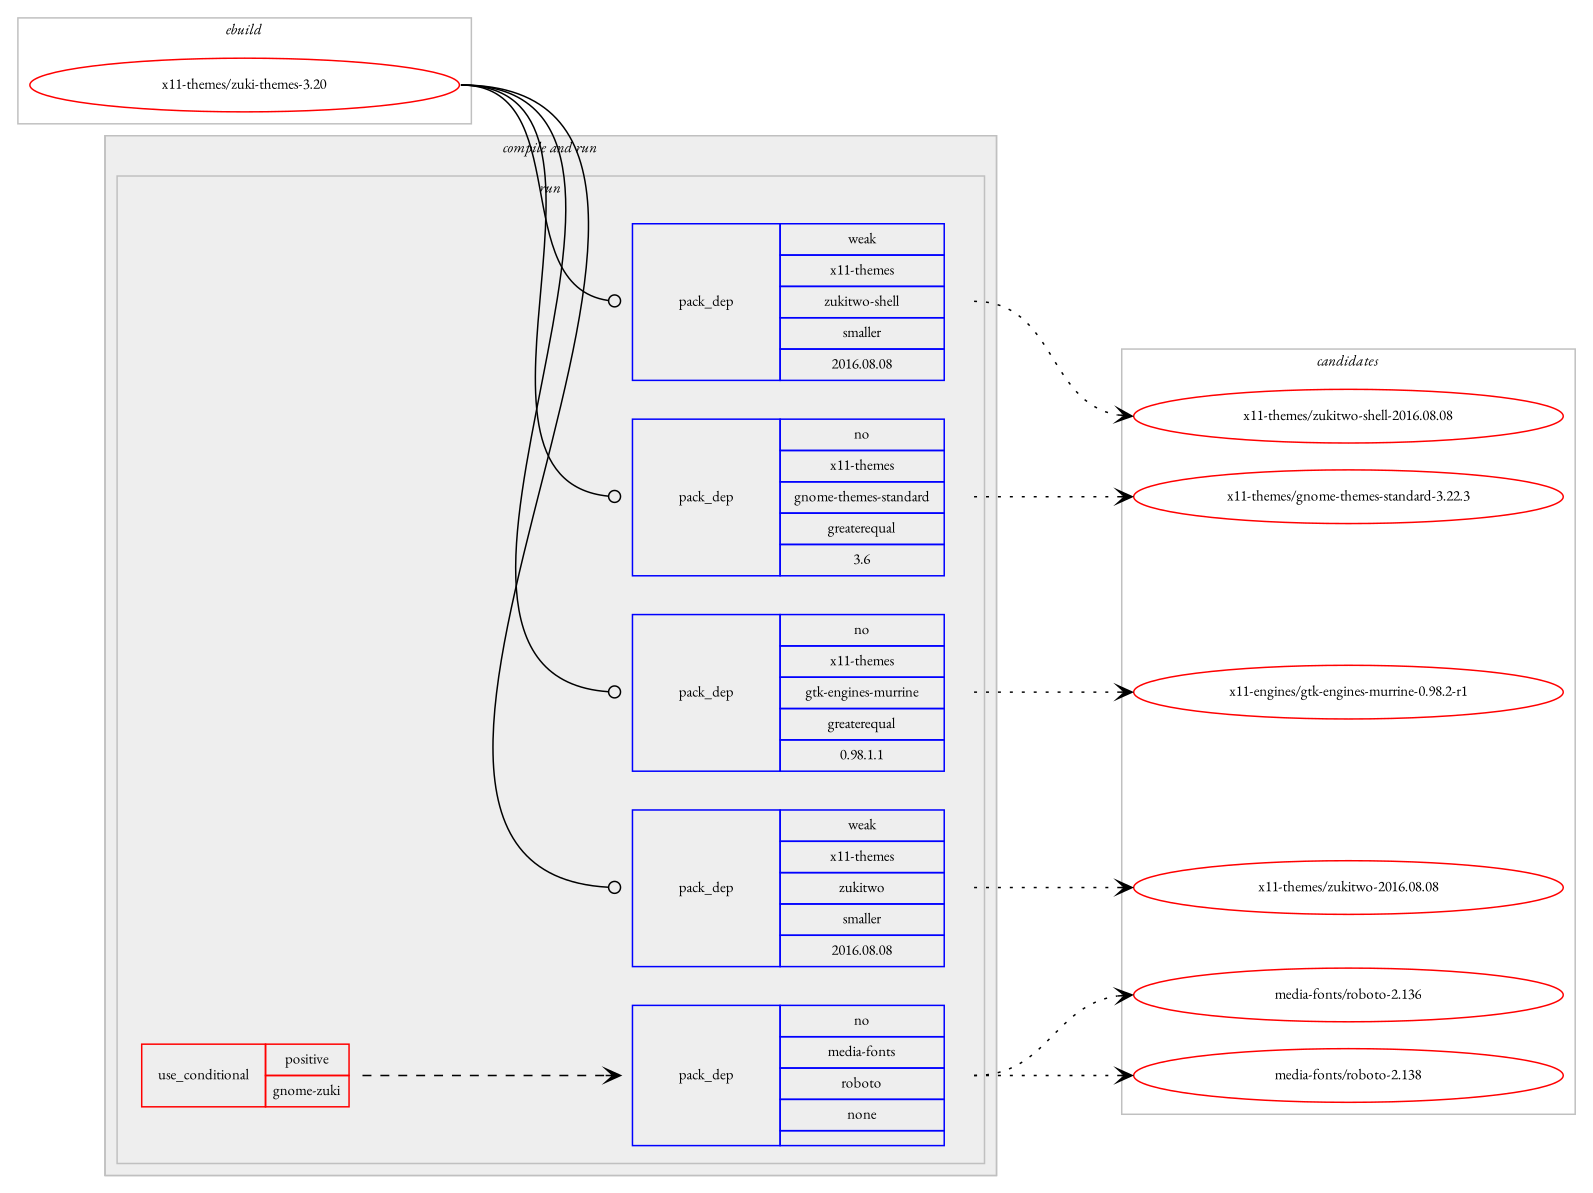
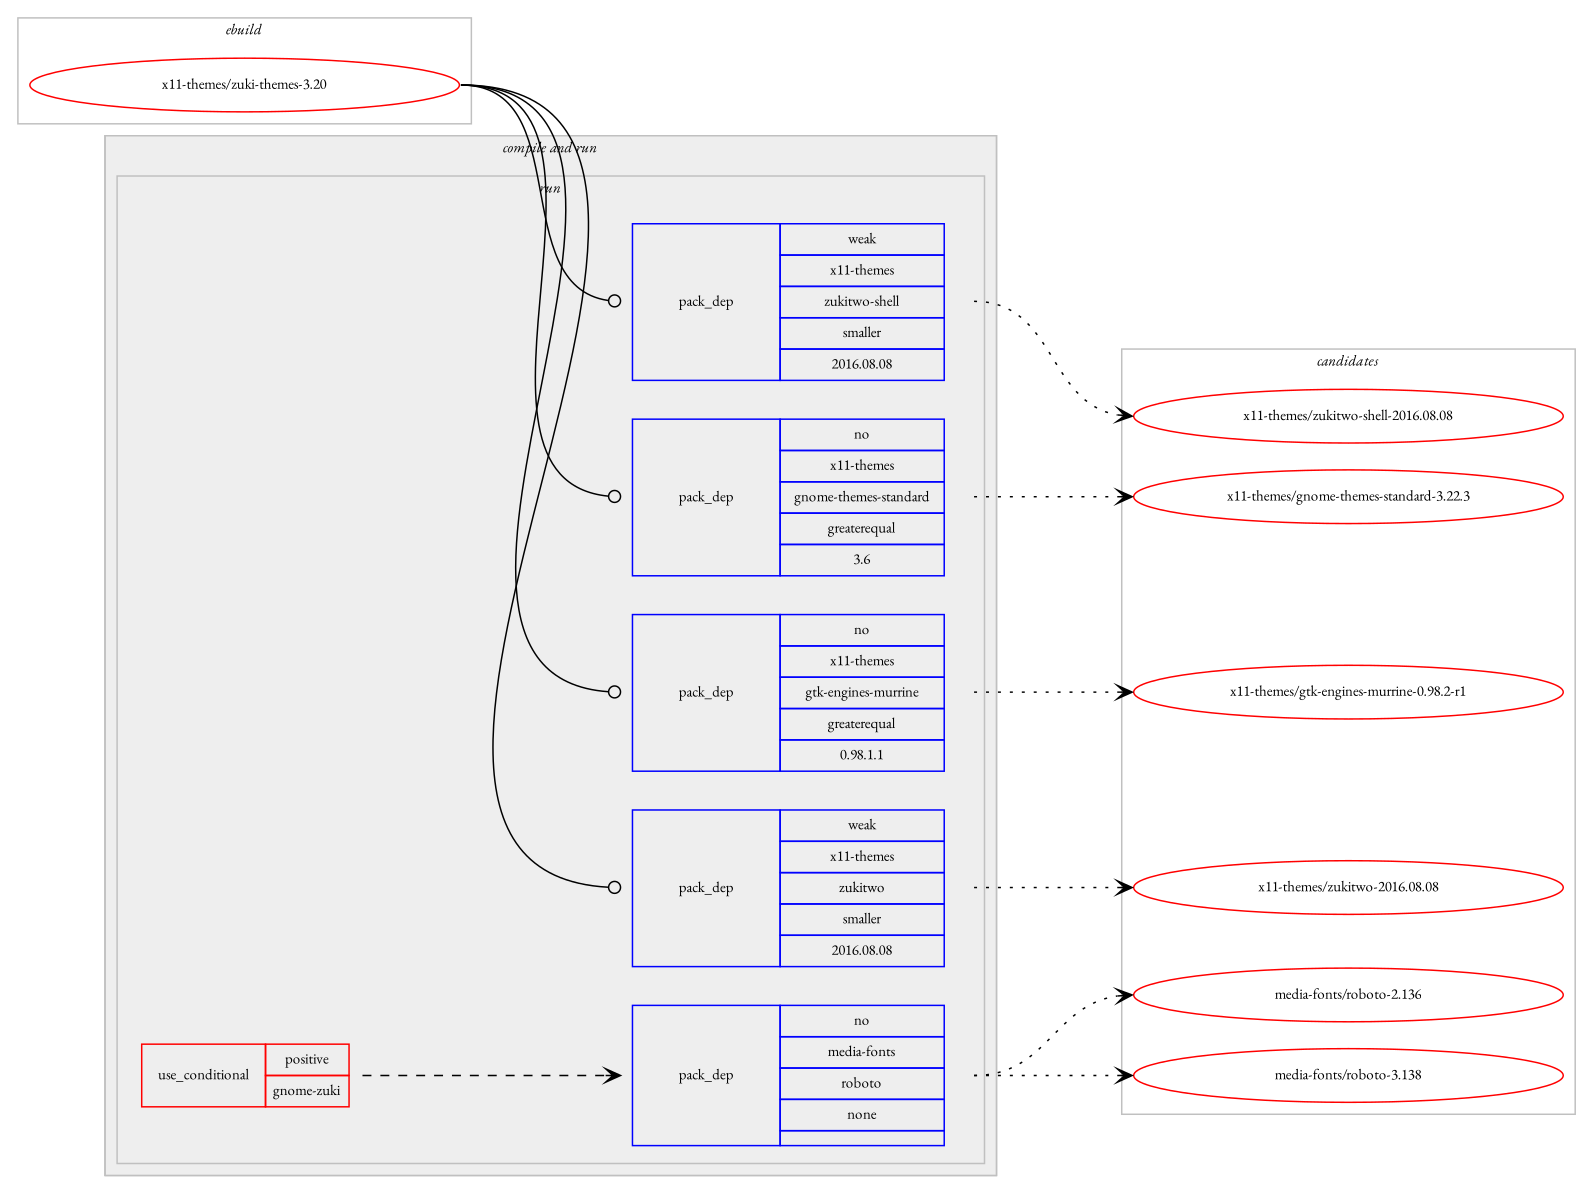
node "x11-engines/gtk-engines-murrine-0.98.2-r1": label "x11-engines/gtk-engines-murrine-0.98.2-r1" -> "x11-themes/gtk-engines-murrine-0.98.2-r1"
node "media-fonts/roboto-2.138": label "media-fonts/roboto-2.138" -> "media-fonts/roboto-3.138"
